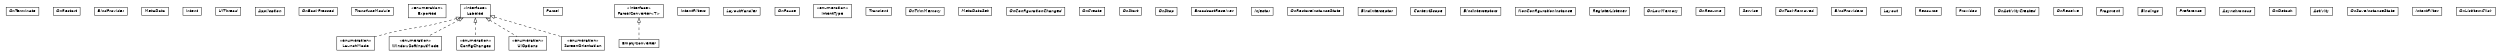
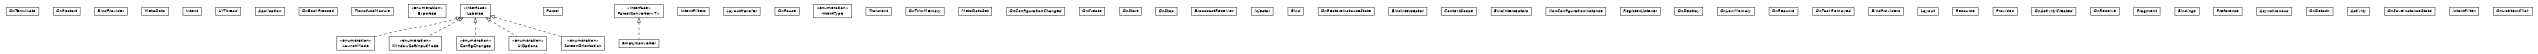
node "Bind": added
node "OnDestroy": added
node "Service": removed
